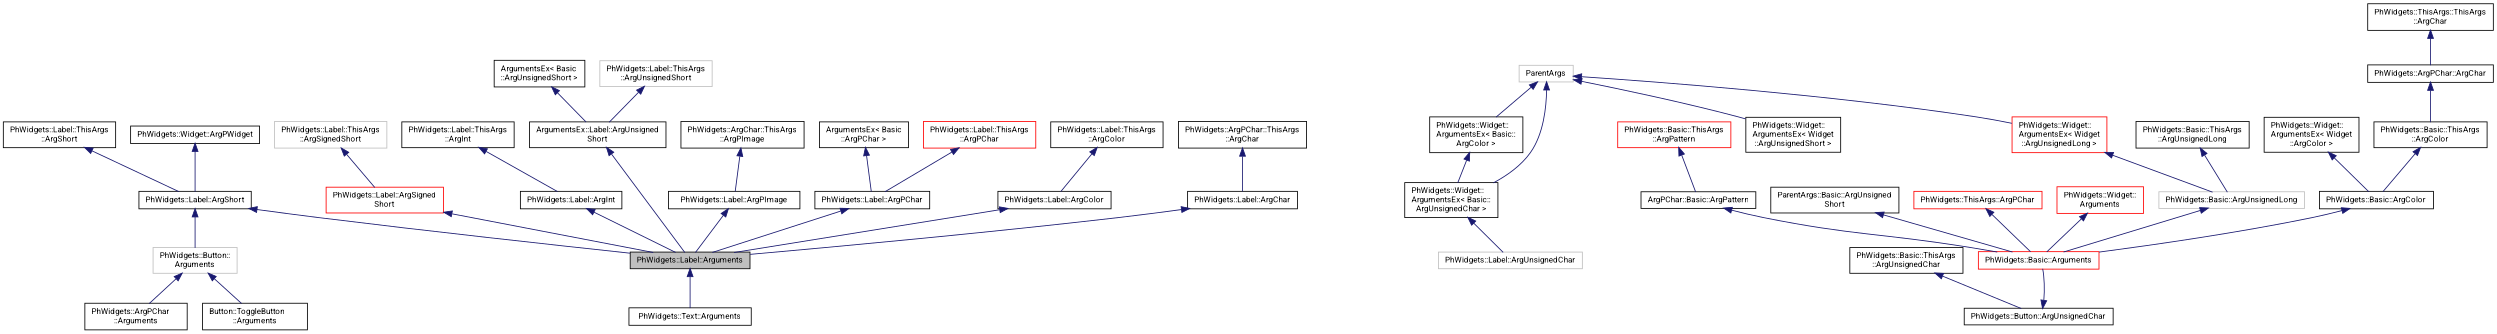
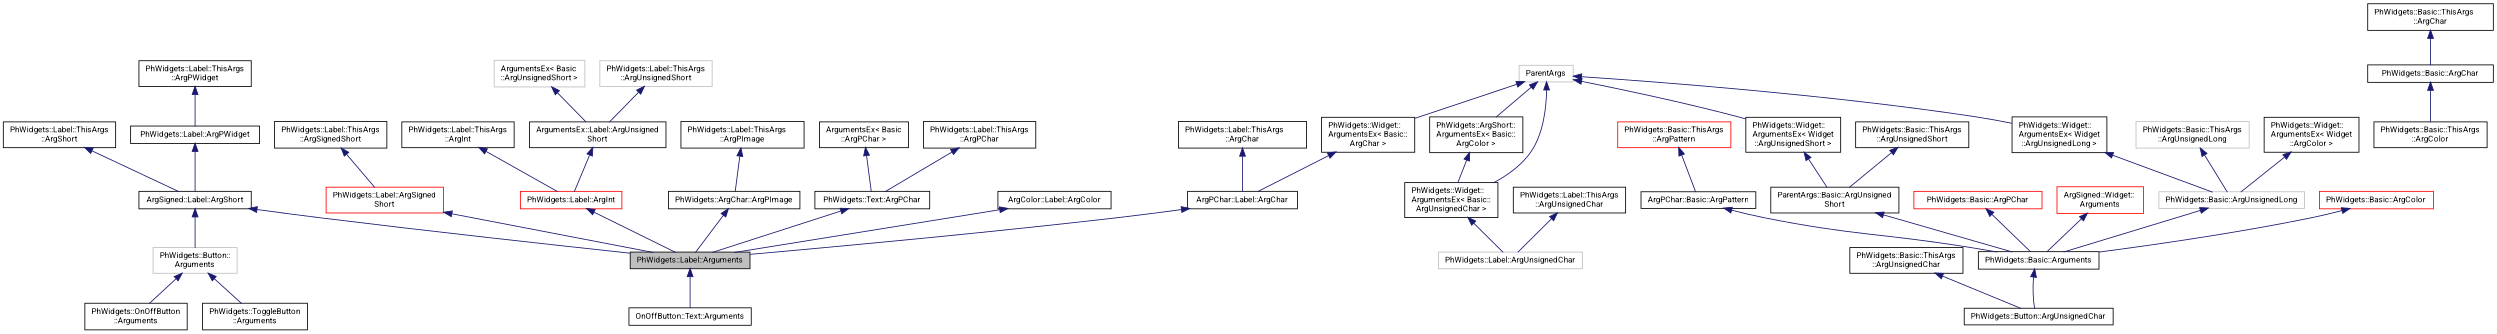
node "PhWidgets::ThisArgs::ThisArgs ::ArgChar": label "PhWidgets::ThisArgs::ThisArgs ::ArgChar" -> "PhWidgets::Basic::ThisArgs ::ArgChar"
node "PhWidgets::Label::ThisArgs ::ArgPWidget": added
node "ArgumentsEx< Basic ::ArgUnsignedShort >": color black -> grey75
node "PhWidgets::ArgPChar::ArgChar": label "PhWidgets::ArgPChar::ArgChar" -> "PhWidgets::Basic::ArgChar"
node "PhWidgets::Widget::ArgPWidget": label "PhWidgets::Widget::ArgPWidget" -> "PhWidgets::Label::ArgPWidget"
node "PhWidgets::Label::ThisArgs ::ArgSignedShort": color grey75 -> black
node "PhWidgets::ArgChar::ThisArgs ::ArgPImage": label "PhWidgets::ArgChar::ThisArgs ::ArgPImage" -> "PhWidgets::Label::ThisArgs ::ArgPImage"
node "PhWidgets::Label::ThisArgs ::ArgPChar": color red -> black
node "PhWidgets::Label::ThisArgs ::ArgColor": removed
node "PhWidgets::ArgPChar::ThisArgs ::ArgChar": label "PhWidgets::ArgPChar::ThisArgs ::ArgChar" -> "PhWidgets::Label::ThisArgs ::ArgChar"
node "PhWidgets::Widget:: ArgumentsEx< Basic:: ArgChar >": added
node "PhWidgets::Widget:: ArgumentsEx< Basic:: ArgColor >": label "PhWidgets::Widget:: ArgumentsEx< Basic:: ArgColor >" -> "PhWidgets::ArgShort:: ArgumentsEx< Basic:: ArgColor >"
node "PhWidgets::Basic::ThisArgs ::ArgUnsignedShort": added
node "PhWidgets::Widget:: ArgumentsEx< Widget ::ArgUnsignedLong >": color red -> black
node "PhWidgets::Basic::ThisArgs ::ArgUnsignedLong": color black -> grey75
edge "ParentArgs::Basic::ArgUnsigned Short" -> "PhWidgets::Widget:: ArgumentsEx< Widget ::ArgUnsignedShort >": added
edge "PhWidgets::Basic::ArgColor" -> "PhWidgets::Basic::ThisArgs ::ArgColor": removed
edge "PhWidgets::Basic::ArgColor" -> "PhWidgets::Widget:: ArgumentsEx< Widget ::ArgColor >": now "PhWidgets::Basic::ArgUnsignedLong" -> "PhWidgets::Widget:: ArgumentsEx< Widget ::ArgColor >"
node "PhWidgets::Label::ArgShort": label "PhWidgets::Label::ArgShort" -> "ArgSigned::Label::ArgShort"
node "PhWidgets::Label::ArgInt": color black -> red
node "PhWidgets::Label::ArgPImage": label "PhWidgets::Label::ArgPImage" -> "PhWidgets::ArgChar::ArgPImage"
node "PhWidgets::Label::ArgPChar": label "PhWidgets::Label::ArgPChar" -> "PhWidgets::Text::ArgPChar"
node "PhWidgets::Label::ArgColor": label "PhWidgets::Label::ArgColor" -> "ArgColor::Label::ArgColor"
node "PhWidgets::Label::ArgChar": label "PhWidgets::Label::ArgChar" -> "ArgPChar::Label::ArgChar"
node "PhWidgets::Label::ThisArgs ::ArgUnsignedChar": added
node "PhWidgets::ThisArgs::ArgPChar": label "PhWidgets::ThisArgs::ArgPChar" -> "PhWidgets::Basic::ArgPChar"
node "PhWidgets::Widget:: Arguments": label "PhWidgets::Widget:: Arguments" -> "ArgSigned::Widget:: Arguments"
node "PhWidgets::Basic::ArgColor": color black -> red
edge "PhWidgets::Label::Arguments" -> "ArgumentsEx::Label::ArgUnsigned Short": now "PhWidgets::Label::ArgInt" -> "ArgumentsEx::Label::ArgUnsigned Short"
node "PhWidgets::Basic::Arguments": color red -> black
edge "PhWidgets::Basic::Arguments" -> "PhWidgets::Button::ArgUnsignedChar": reversed
node "PhWidgets::ArgPChar ::Arguments": label "PhWidgets::ArgPChar ::Arguments" -> "PhWidgets::OnOffButton ::Arguments"
node "Button::ToggleButton ::Arguments": label "Button::ToggleButton ::Arguments" -> "PhWidgets::ToggleButton ::Arguments"
node "PhWidgets::Text::Arguments": label "PhWidgets::Text::Arguments" -> "OnOffButton::Text::Arguments"
